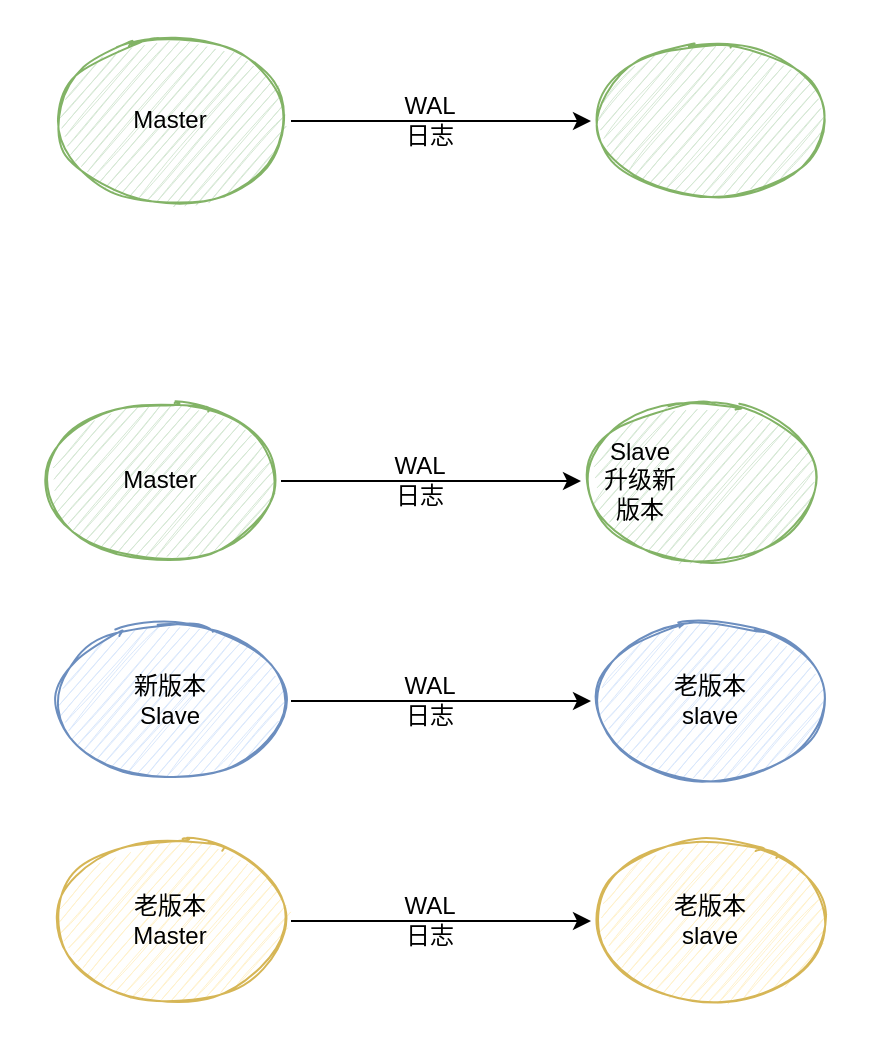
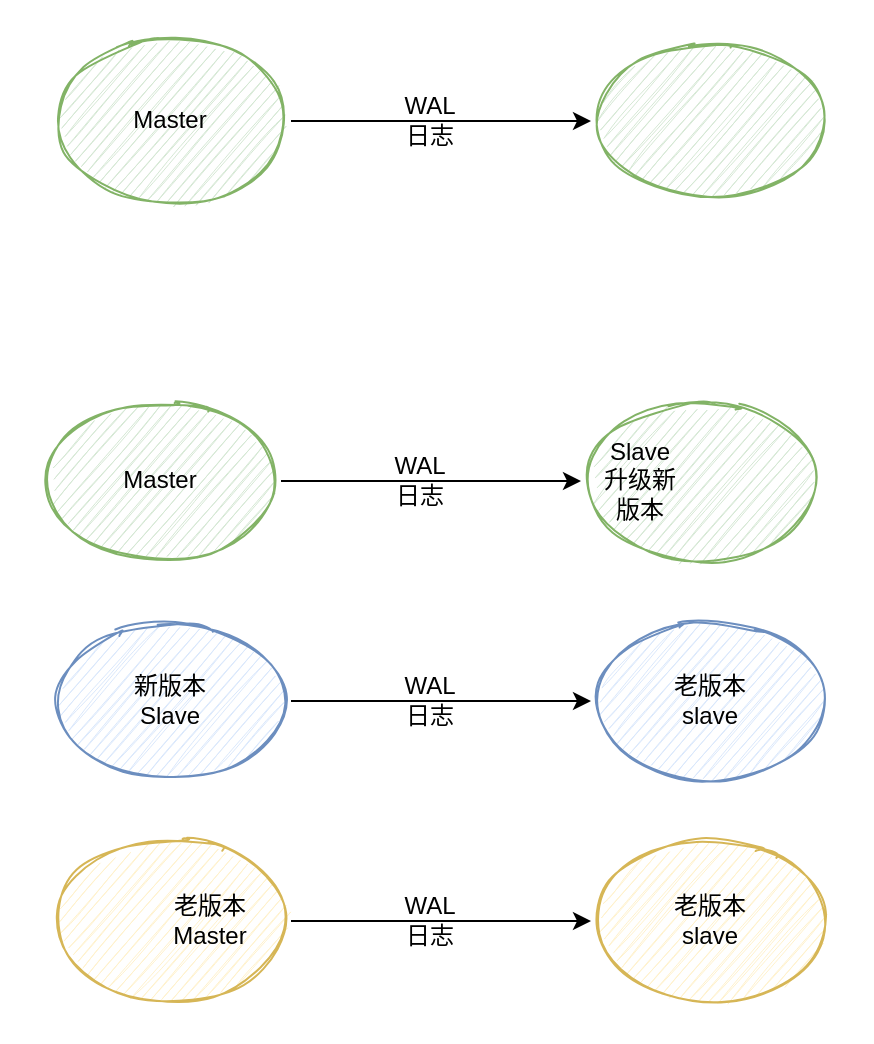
node "老版本 Master": moved (171, 921) -> (211, 921)
